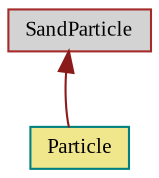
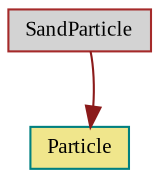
edge "Particle" -> "SandParticle": reversed
